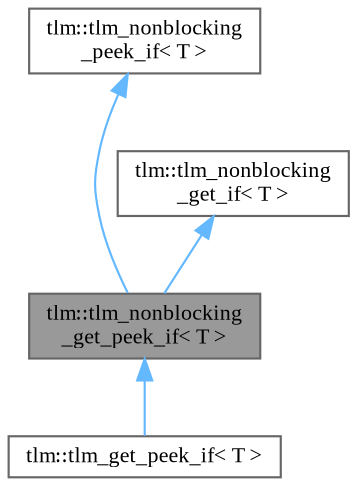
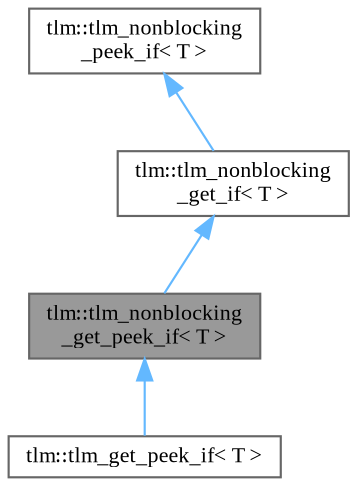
edge "tlm::tlm_nonblocking _get_peek_if< T >" -> "tlm::tlm_nonblocking _peek_if< T >": now "tlm::tlm_nonblocking _get_if< T >" -> "tlm::tlm_nonblocking _peek_if< T >"
